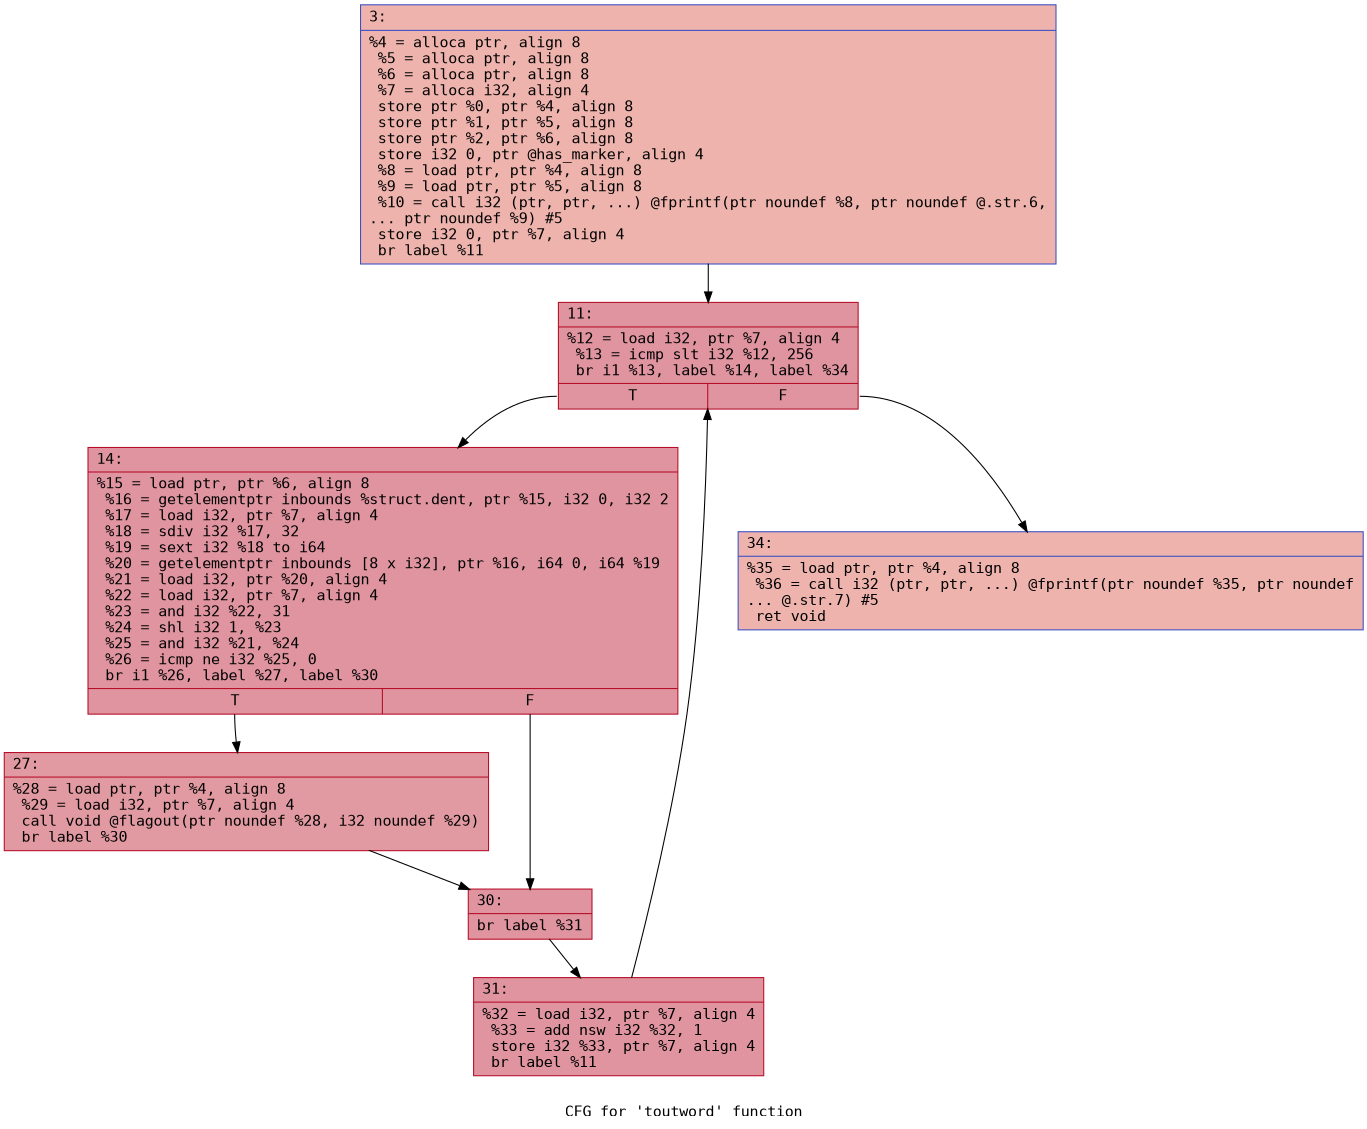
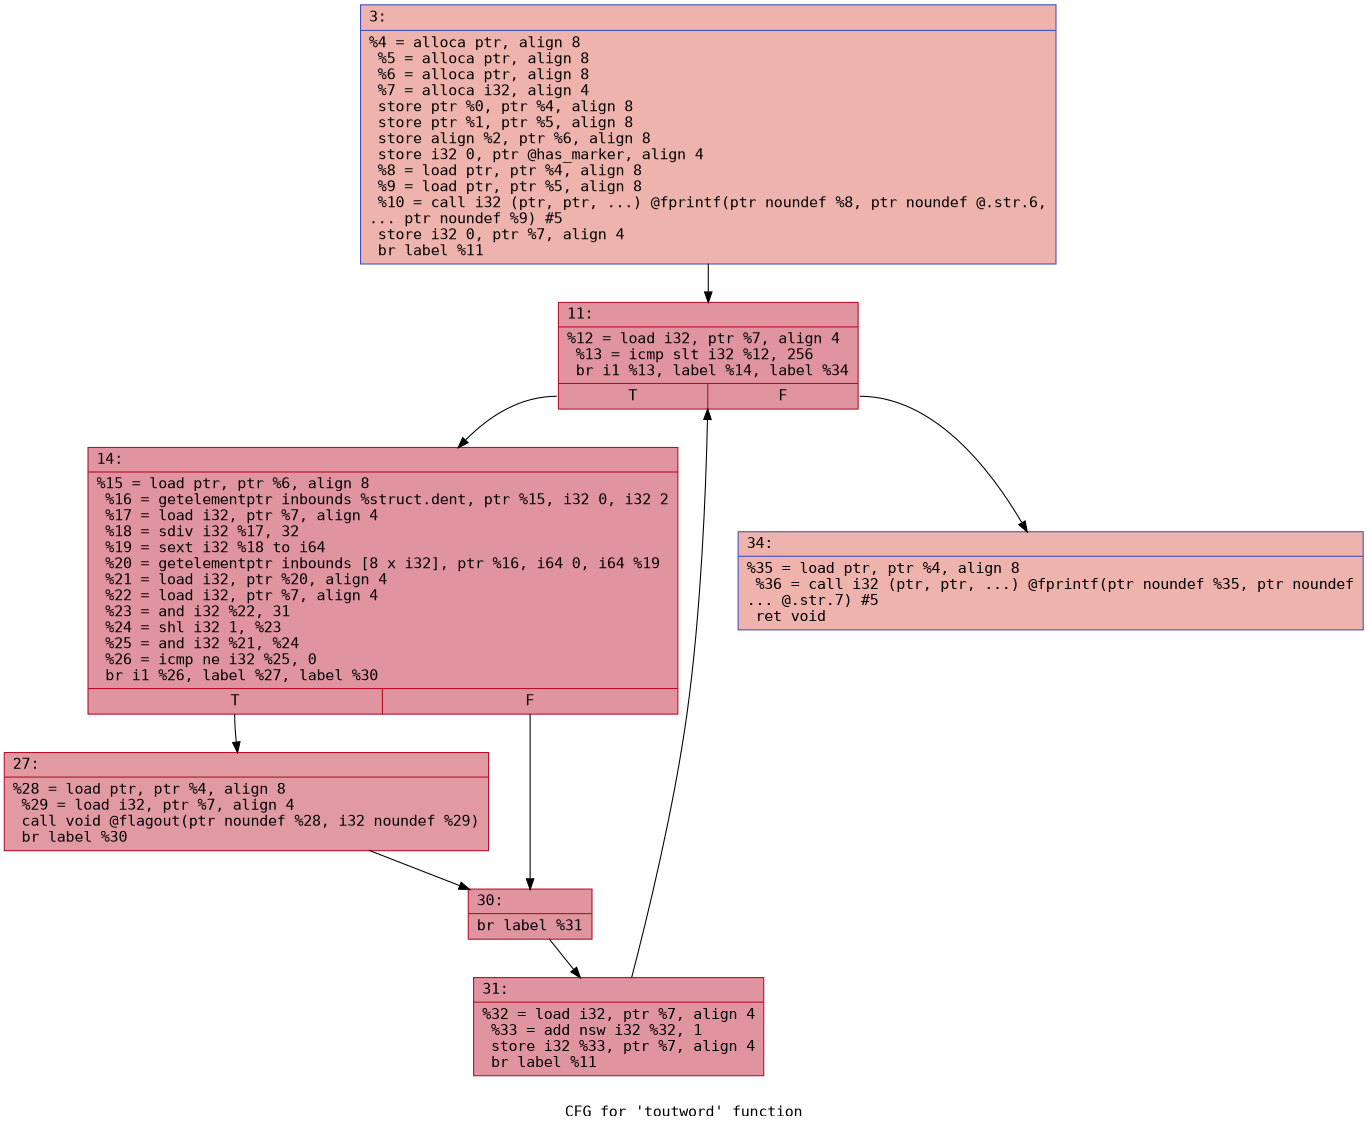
node "3:": text "store ptr %2, ptr %6, align 8" -> "store align %2, ptr %6, align 8"
